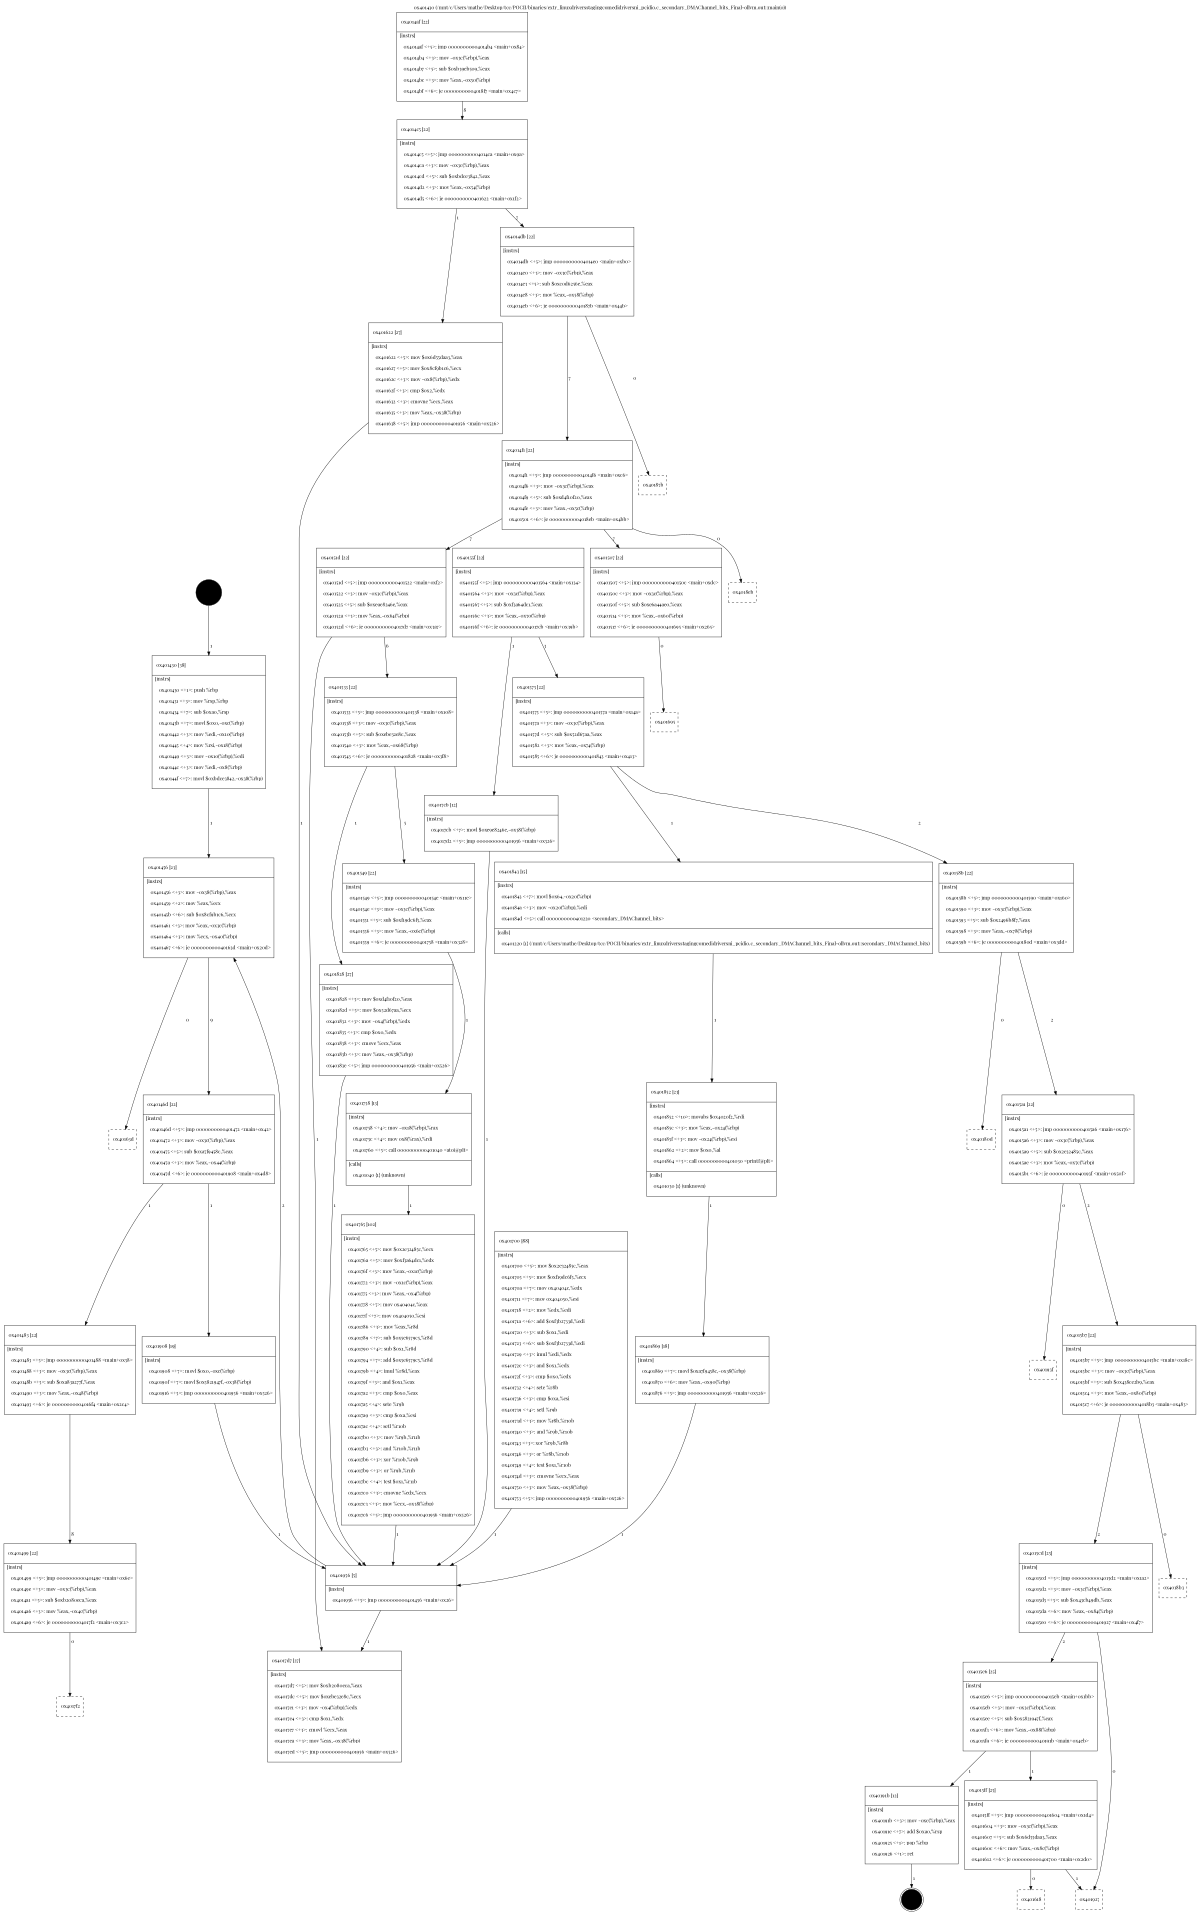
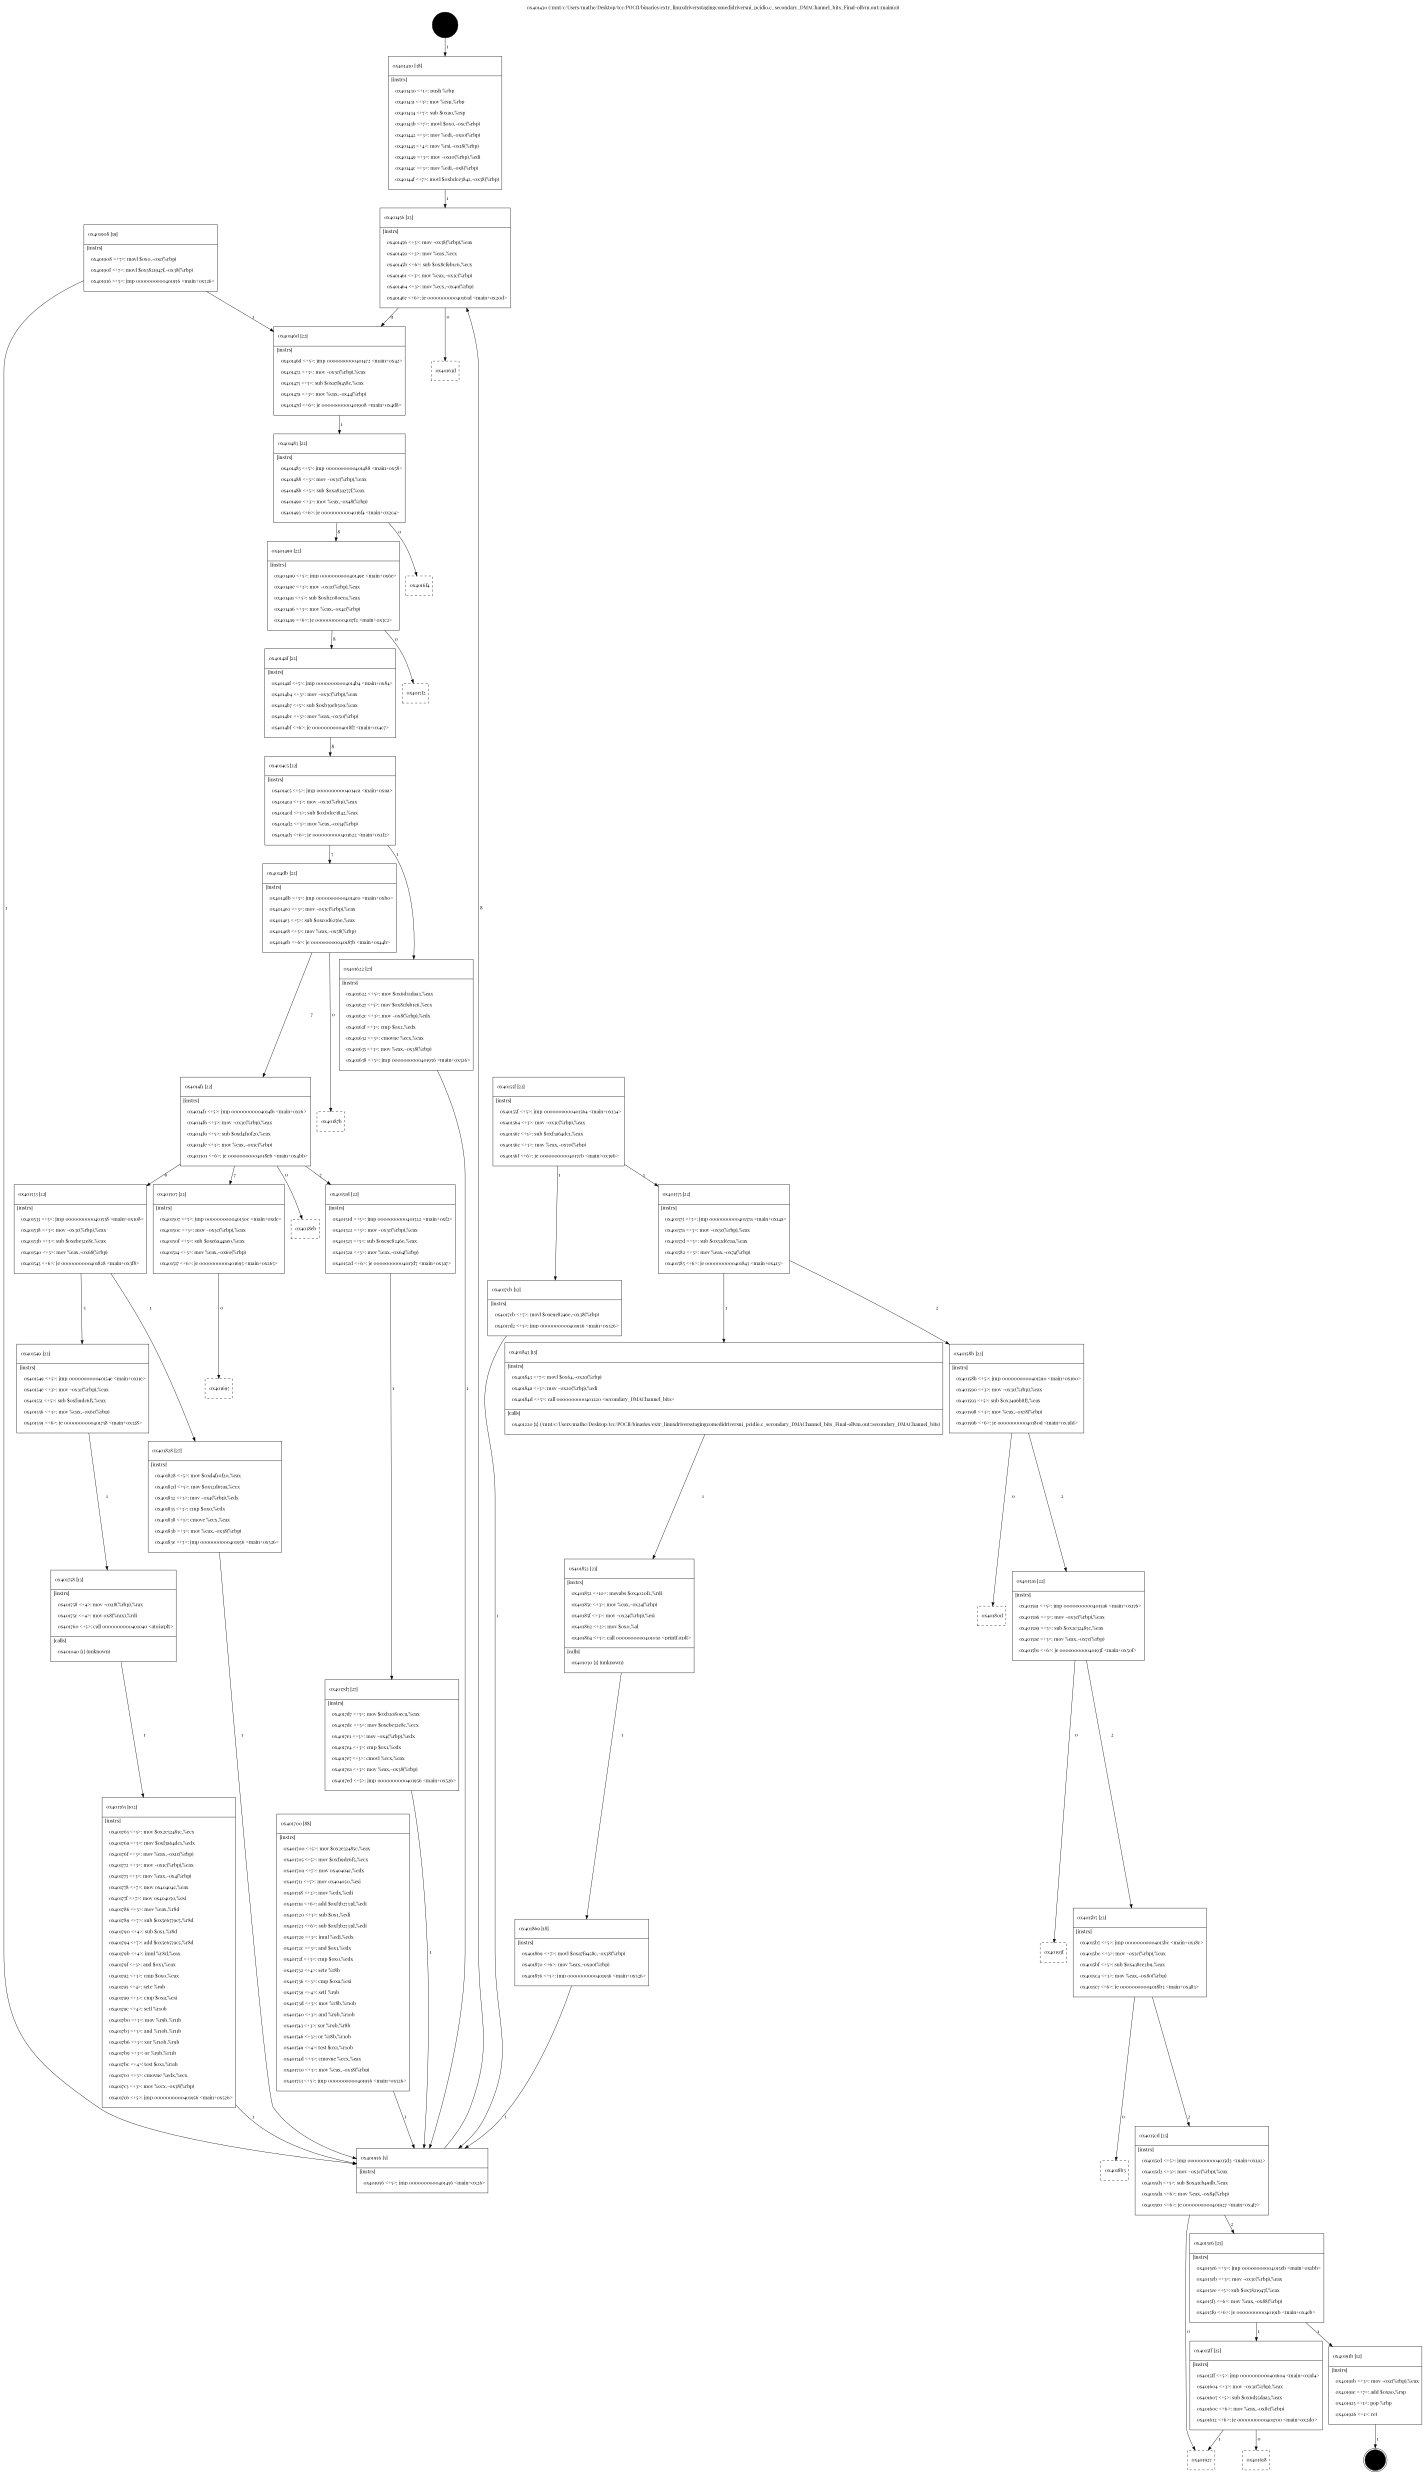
node "0x4016f4": added
edge "0x401499 [22]" -> "0x4014af [22]": added, label "8"
edge "0x40151d [22]" -> "0x401533 [22]": now "0x4014f1 [22]" -> "0x401533 [22]"
edge "0x401956 [5]" -> "0x401456 [23]": label " 2" -> " 8"
edge "0x40146d [22]" -> "0x401908 [19]": reversed
edge "0x401956 [5]" -> "0x4017d7 [27]": reversed
